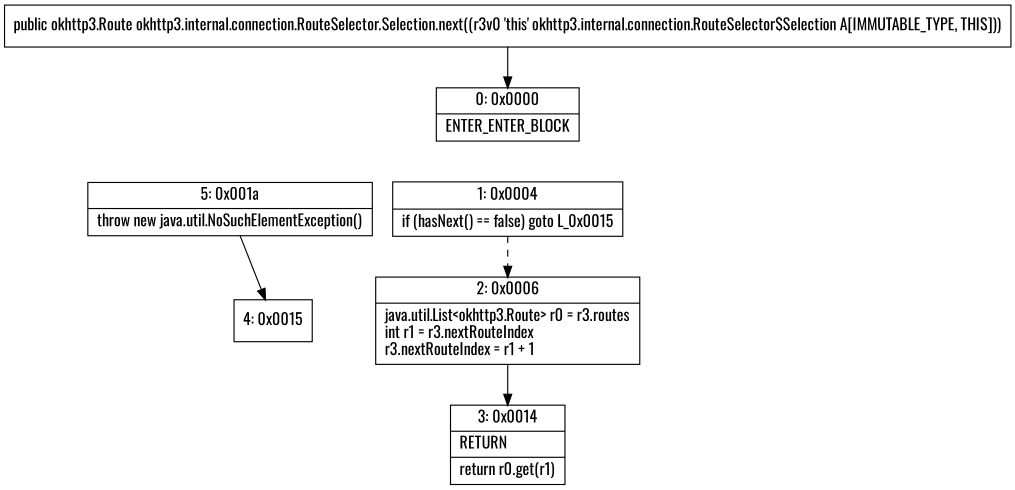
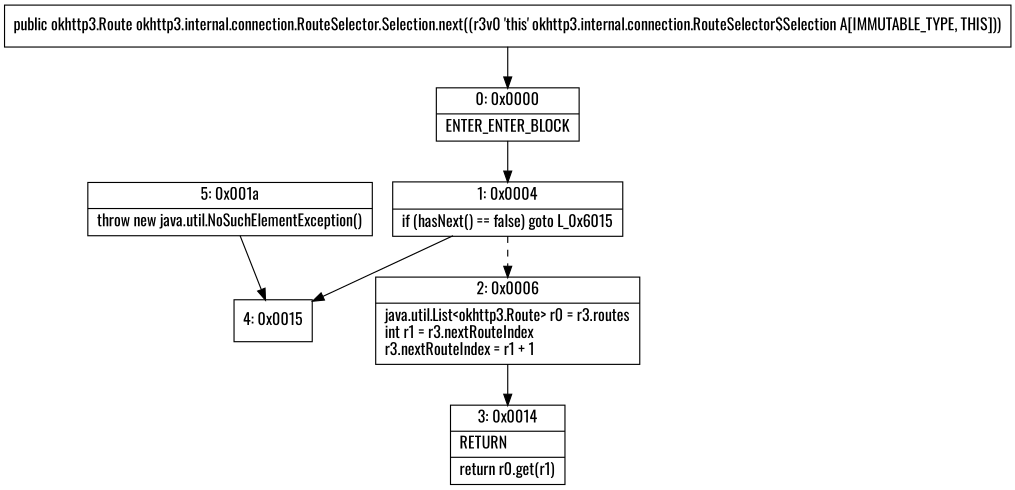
edge "0: 0x0000" -> "1: 0x0004": added
node "1: 0x0004": text "if (hasNext() == false) goto L_0x0015" -> "if (hasNext() == false) goto L_0x6015"
edge "1: 0x0004" -> "4: 0x0015": added
